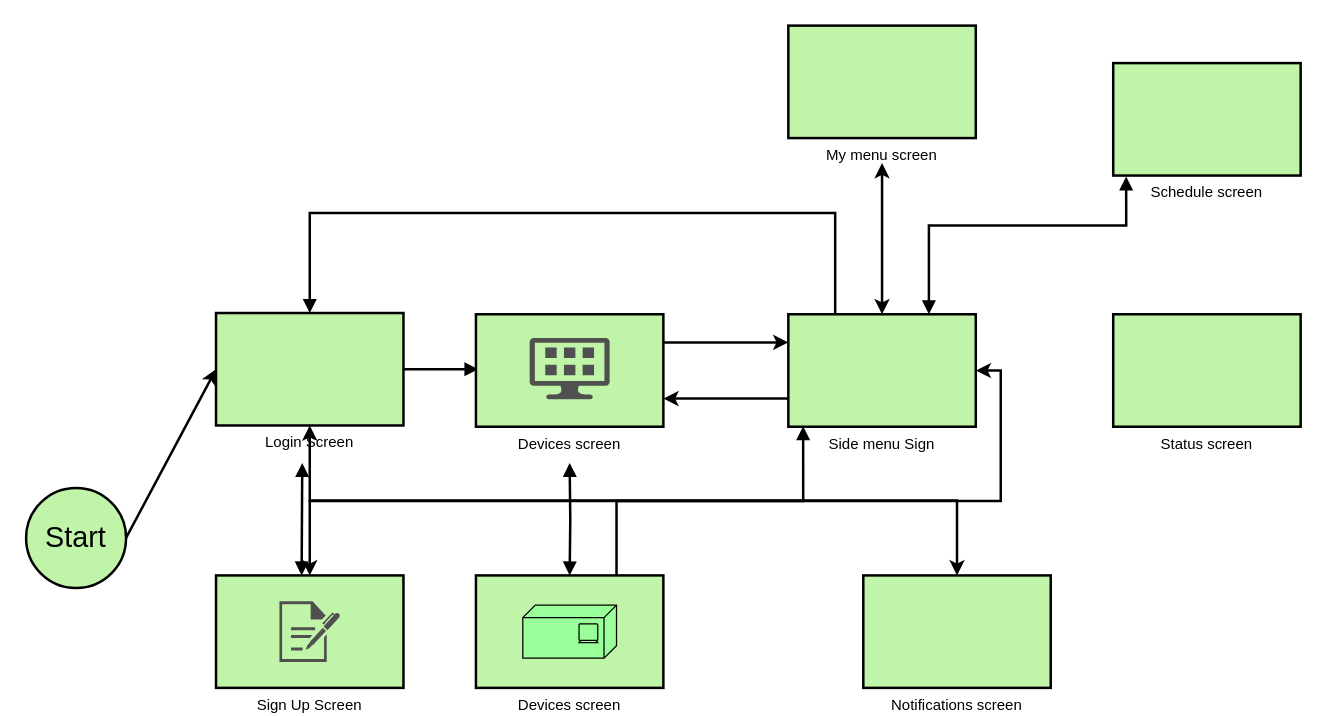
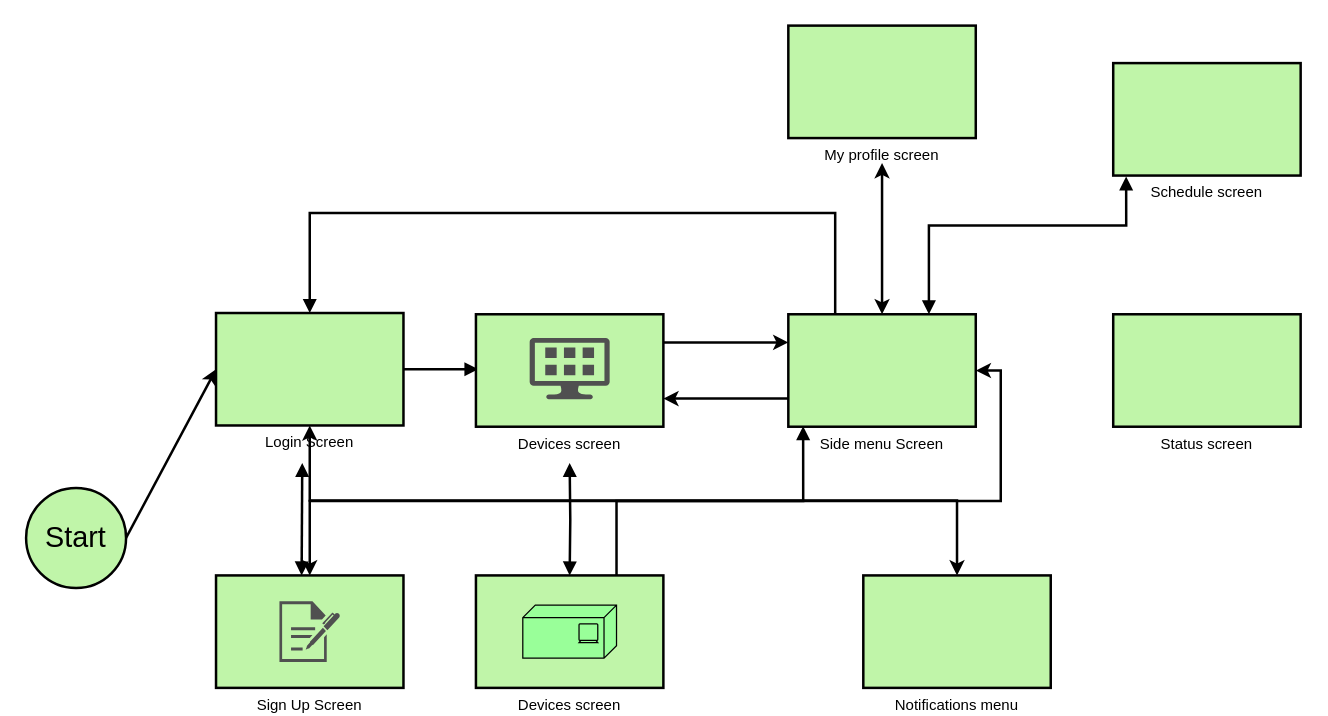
node "My menu screen": label "My menu screen" -> "My profile screen"
node "Side menu Sign": label "Side menu Sign" -> "Side menu Screen"
node "Notifications screen": label "Notifications screen" -> "Notifications menu"
